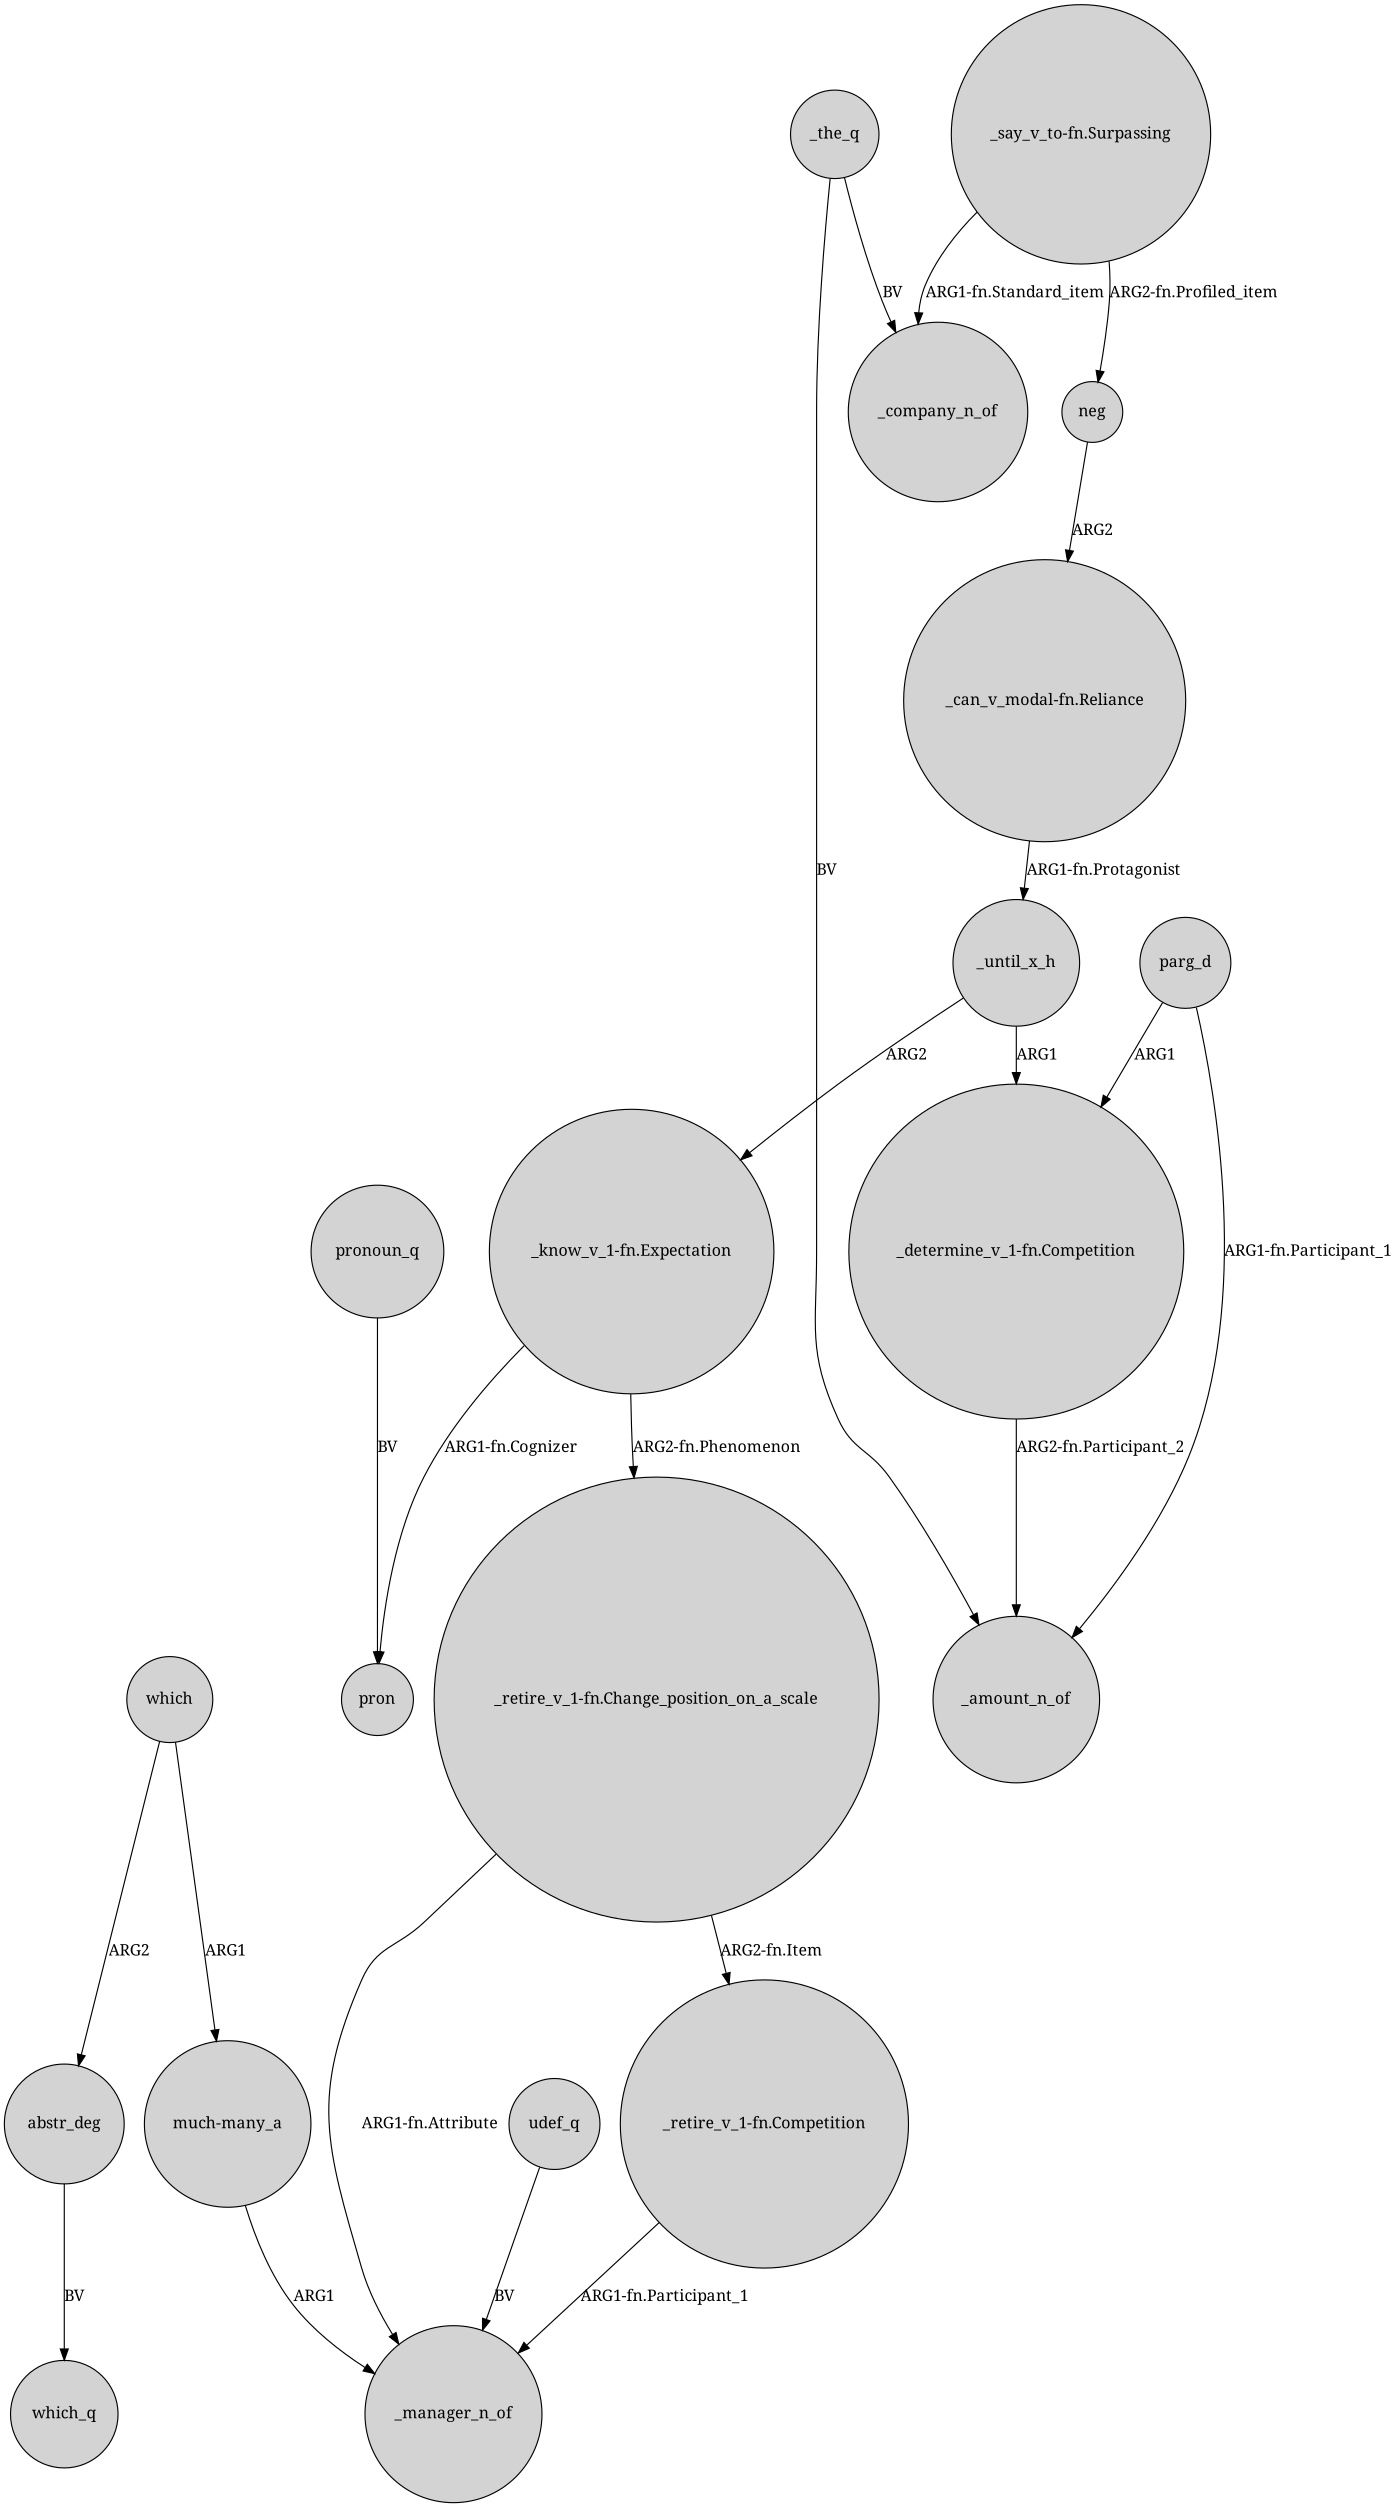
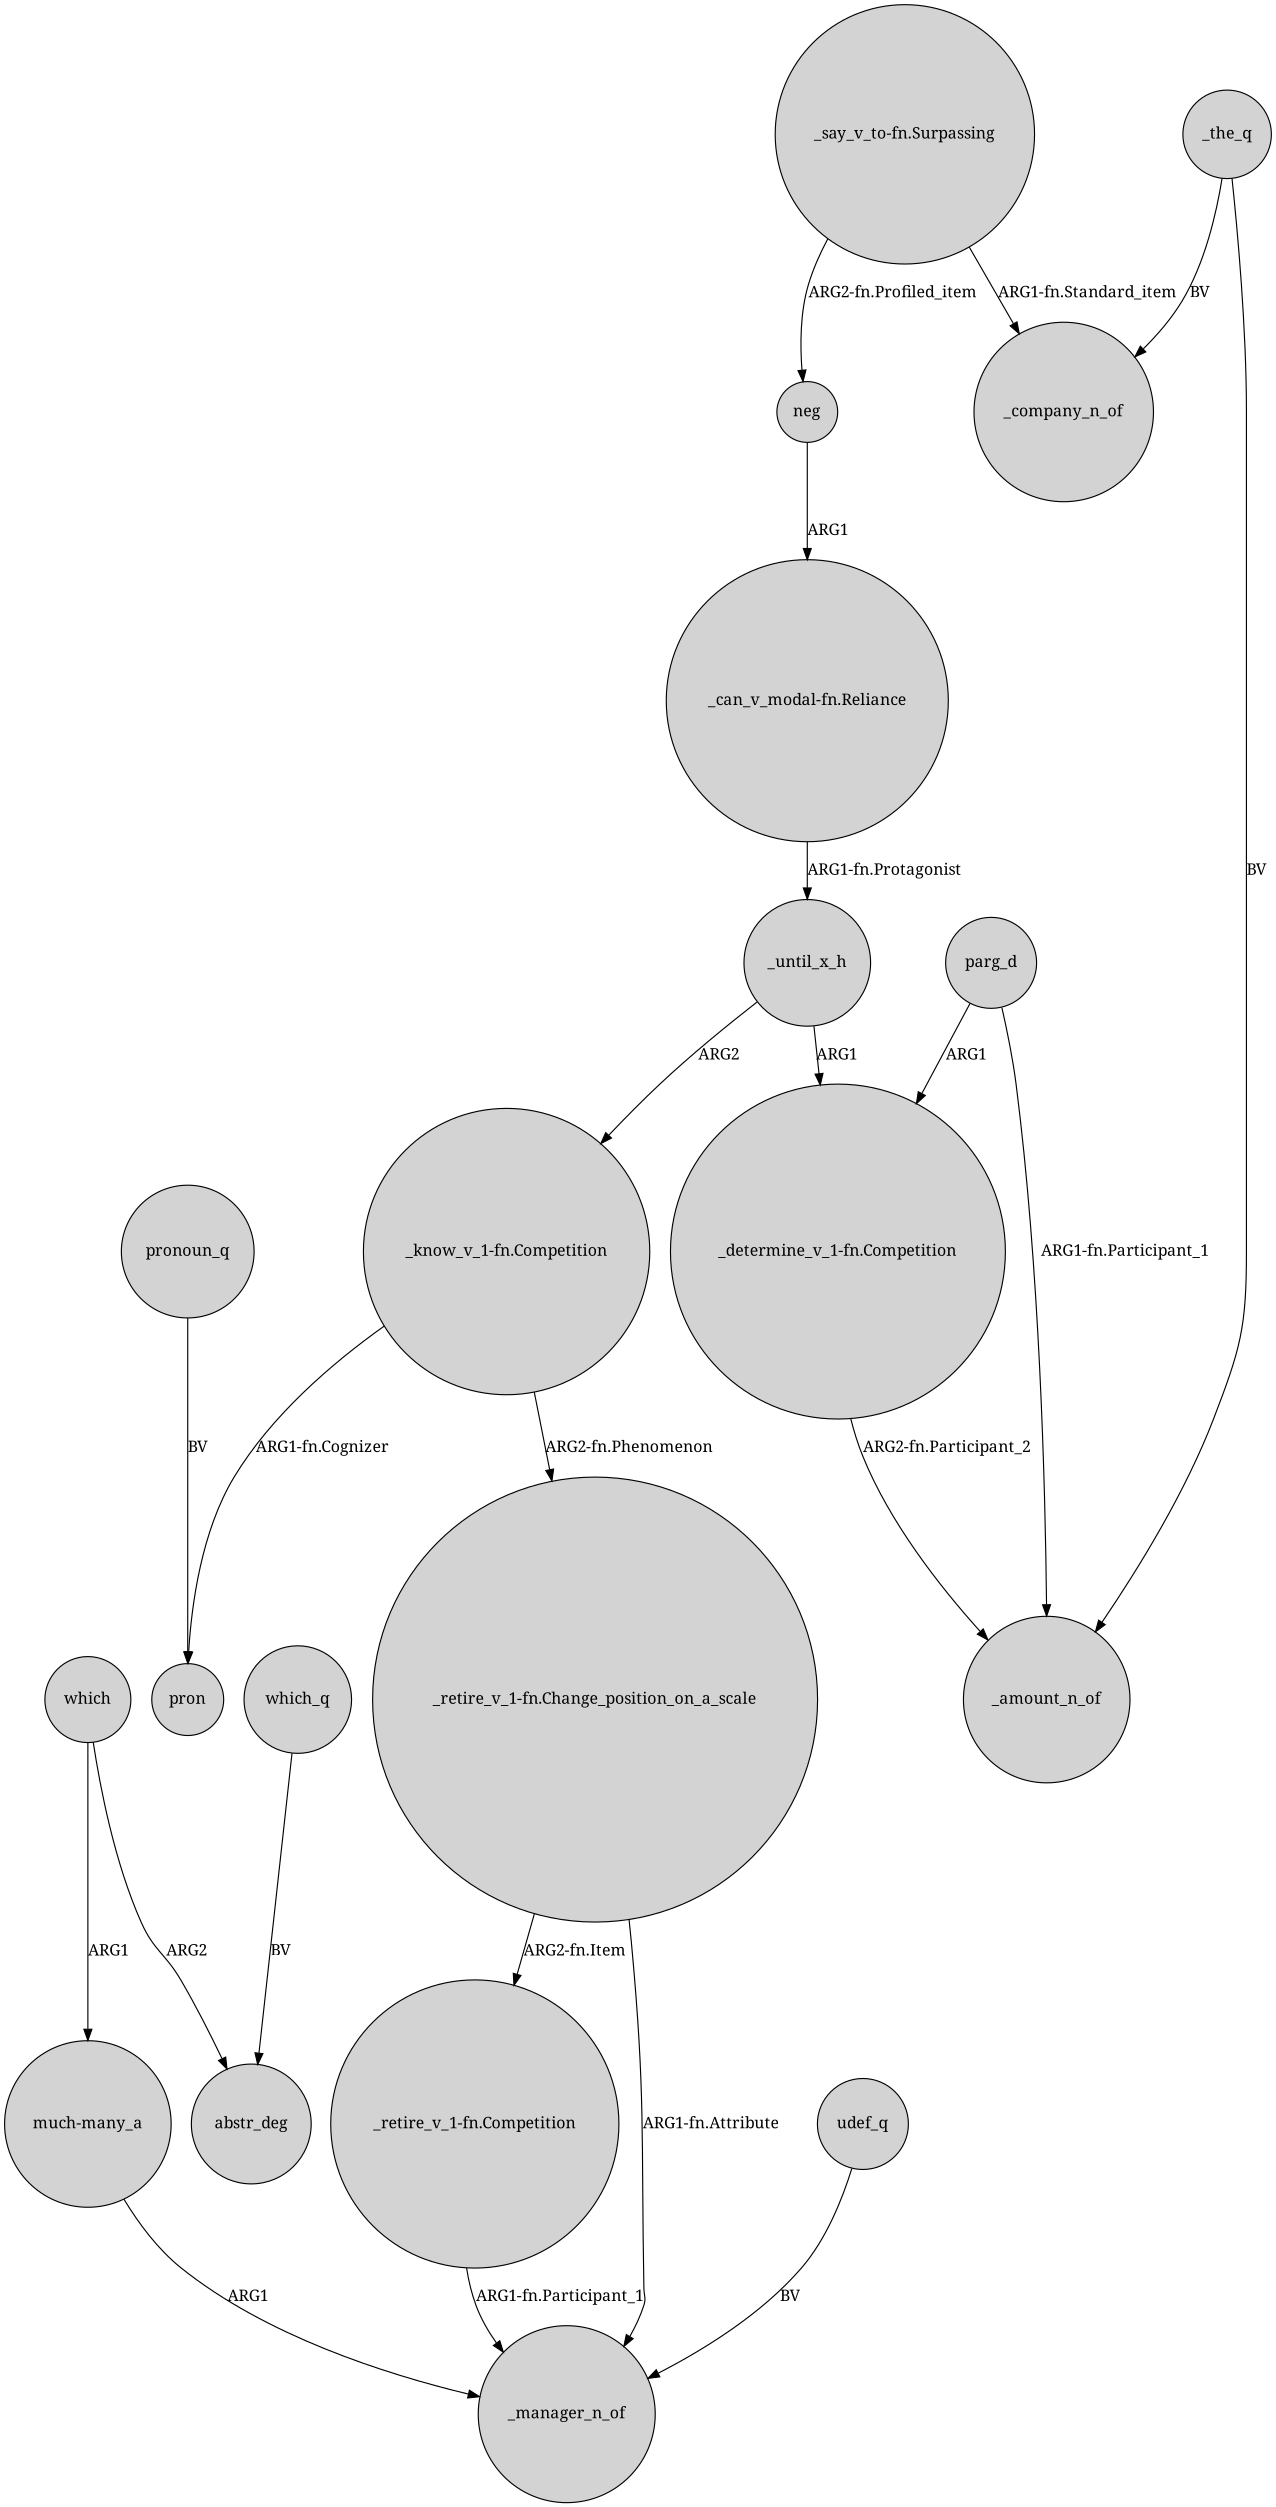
edge "neg" -> "_can_v_modal-fn.Reliance": label "ARG2" -> "ARG1"
node "_know_v_1-fn.Expectation": label "_know_v_1-fn.Expectation" -> "_know_v_1-fn.Competition"
edge "abstr_deg" -> "which_q": reversed
